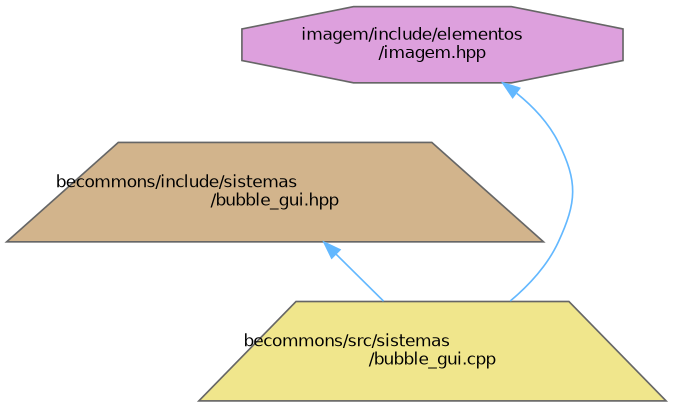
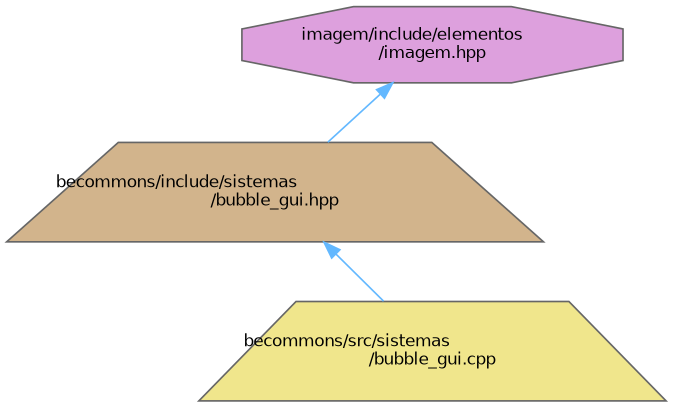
edge "becommons/src/sistemas /bubble_gui.cpp" -> "imagem/include/elementos /imagem.hpp": now "becommons/include/sistemas /bubble_gui.hpp" -> "imagem/include/elementos /imagem.hpp"
